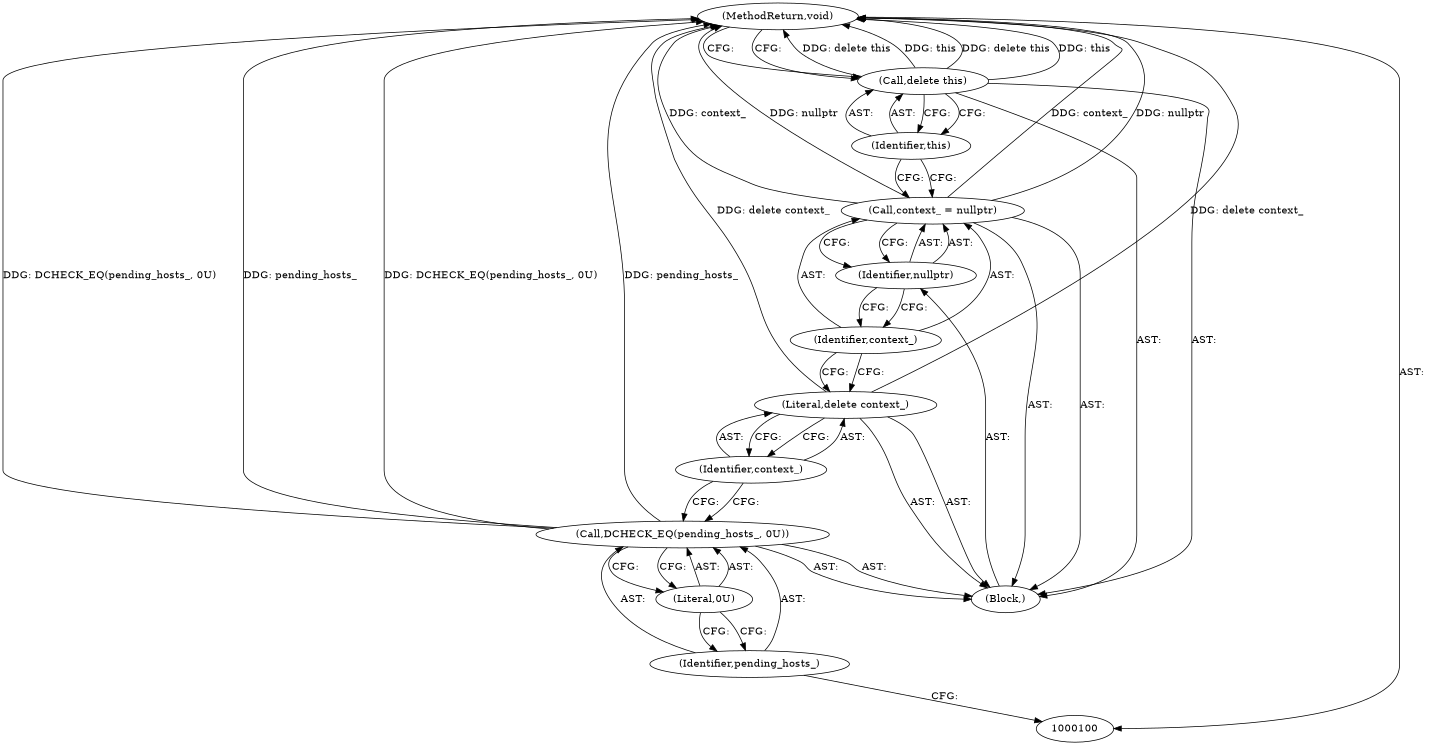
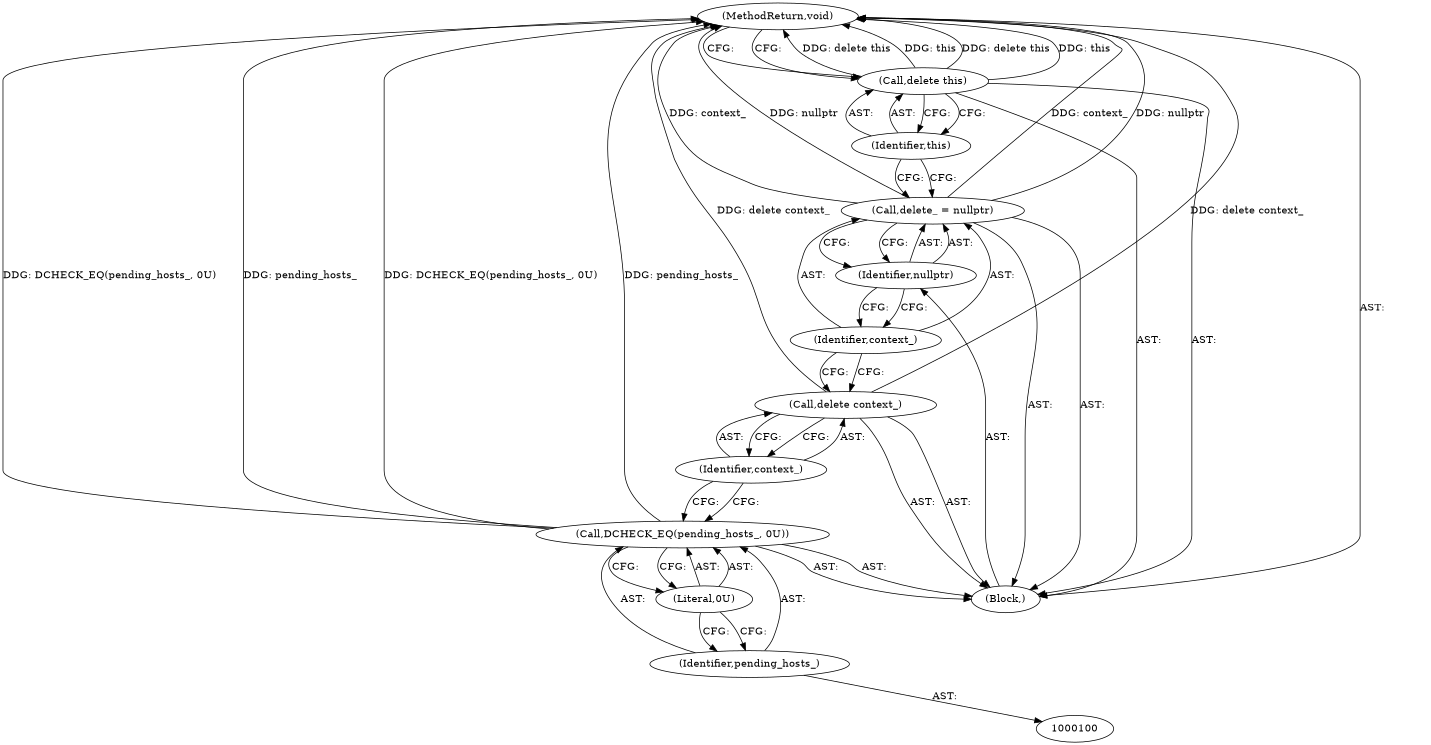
node "(Call,context_ = nullptr)": label "(Call,context_ = nullptr)" -> "(Call,delete_ = nullptr)"
edge "(MethodReturn,void)" -> "1000100": now "(MethodReturn,void)" -> "(Block,)"
node "(Literal,delete context_)": label "(Literal,delete context_)" -> "(Call,delete context_)"
edge "(Identifier,pending_hosts_)" -> "1000100": label "CFG: " -> "AST: "
